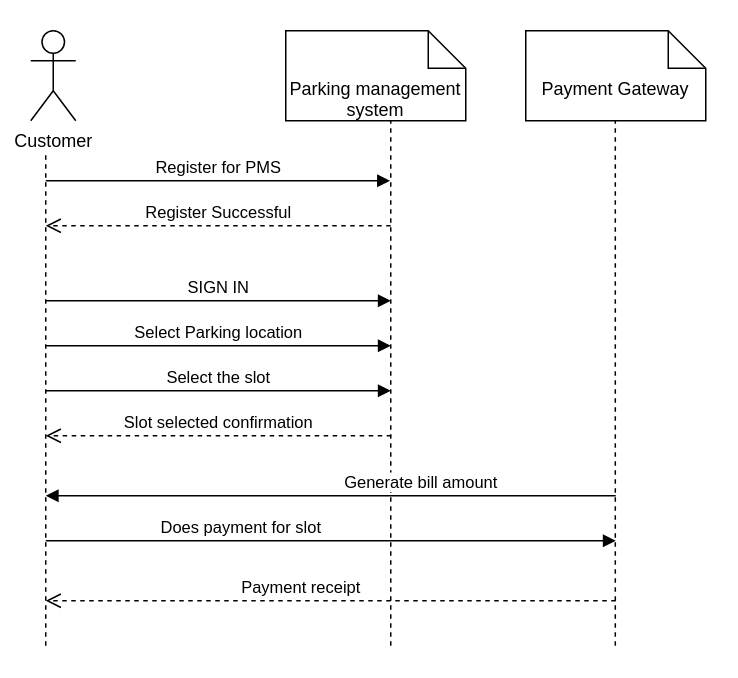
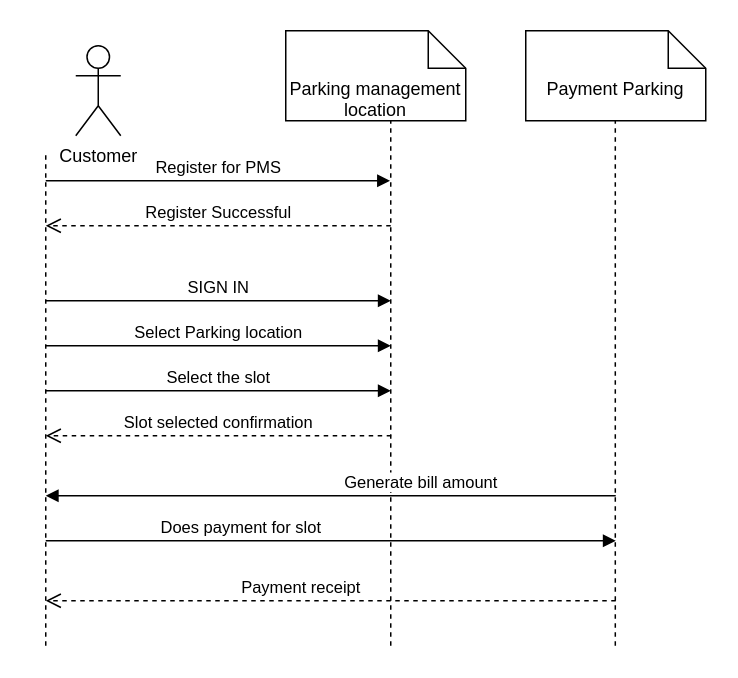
node "Customer": moved (53, 76) -> (98, 91)
node "Payment Gateway": label "Payment Gateway" -> "Payment Parking"
node "Parking management system": label "Parking management system" -> "Parking management location"
